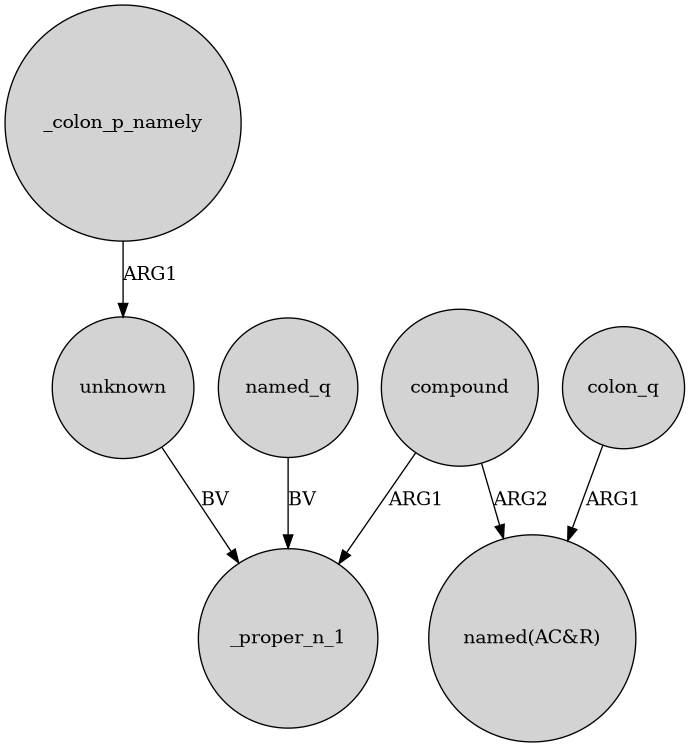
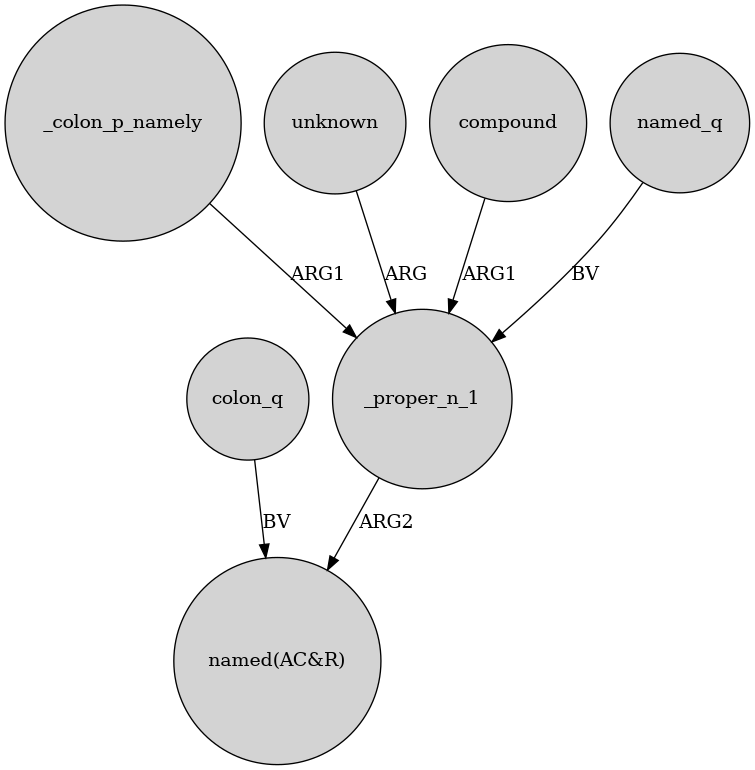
edge "_colon_p_namely" -> "unknown": now "_colon_p_namely" -> "_proper_n_1"
edge "compound" -> "named(AC&R)": now "_proper_n_1" -> "named(AC&R)"
edge "unknown" -> "_proper_n_1": label "BV" -> "ARG"
edge "colon_q" -> "named(AC&R)": label "ARG1" -> "BV"
